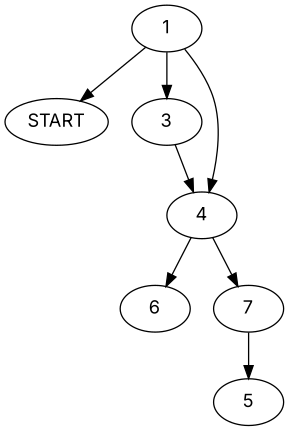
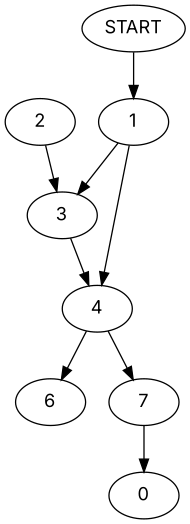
edge "1" -> "START": reversed
node "2": added
node "5": label "5" -> "0"
